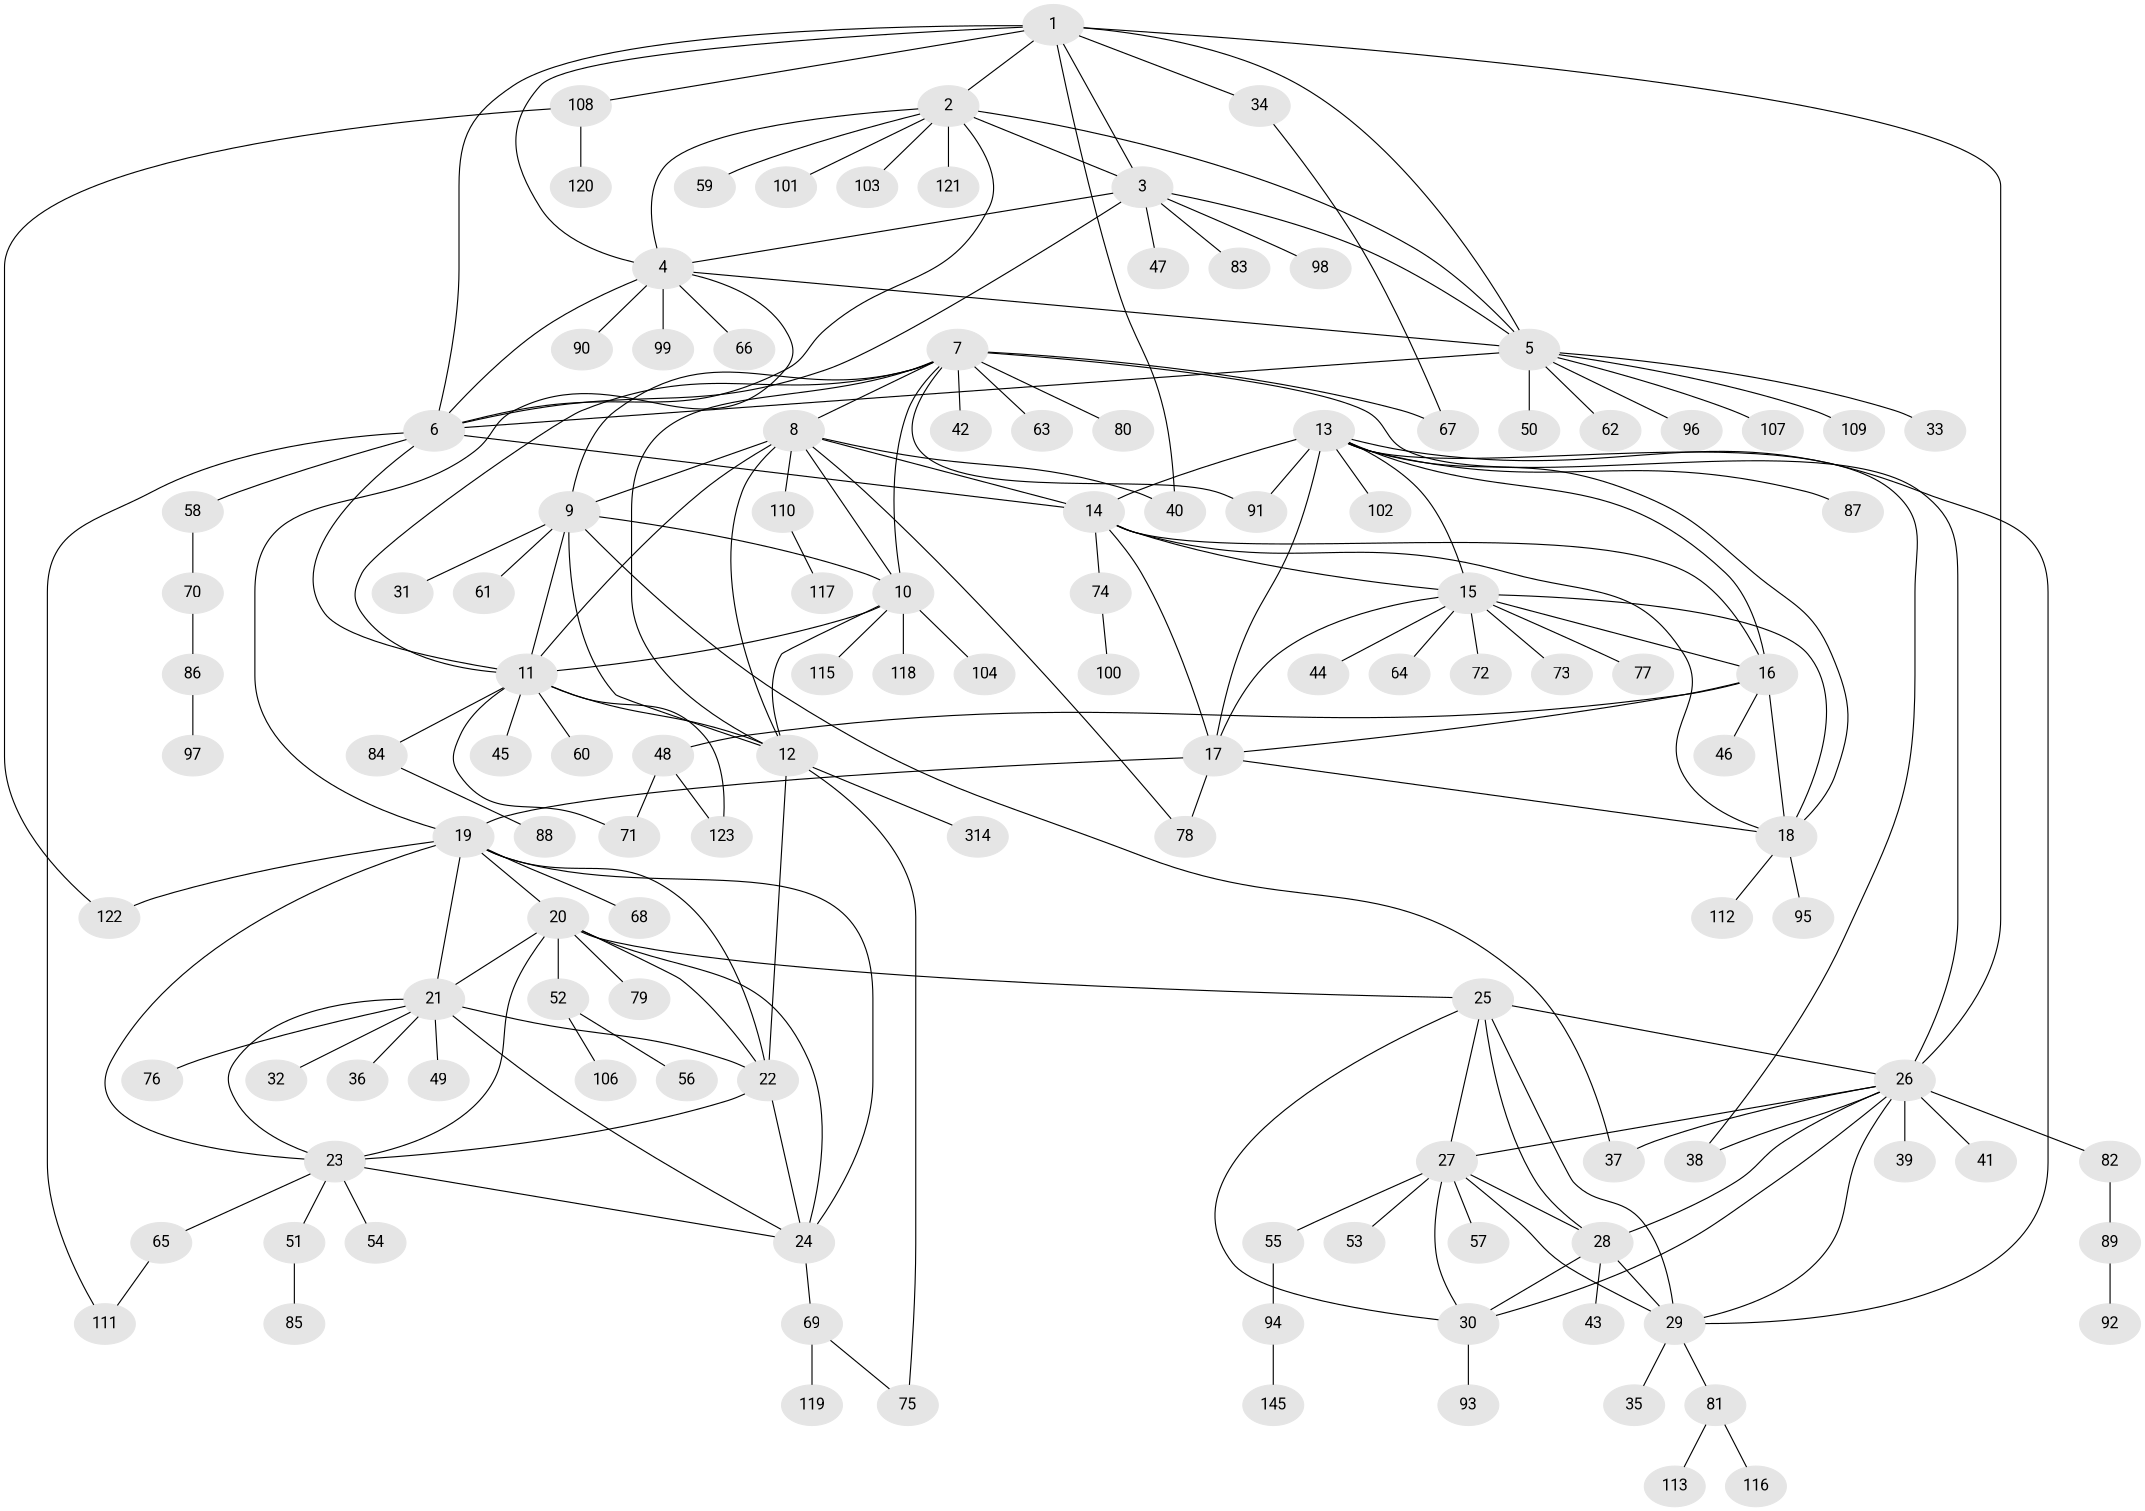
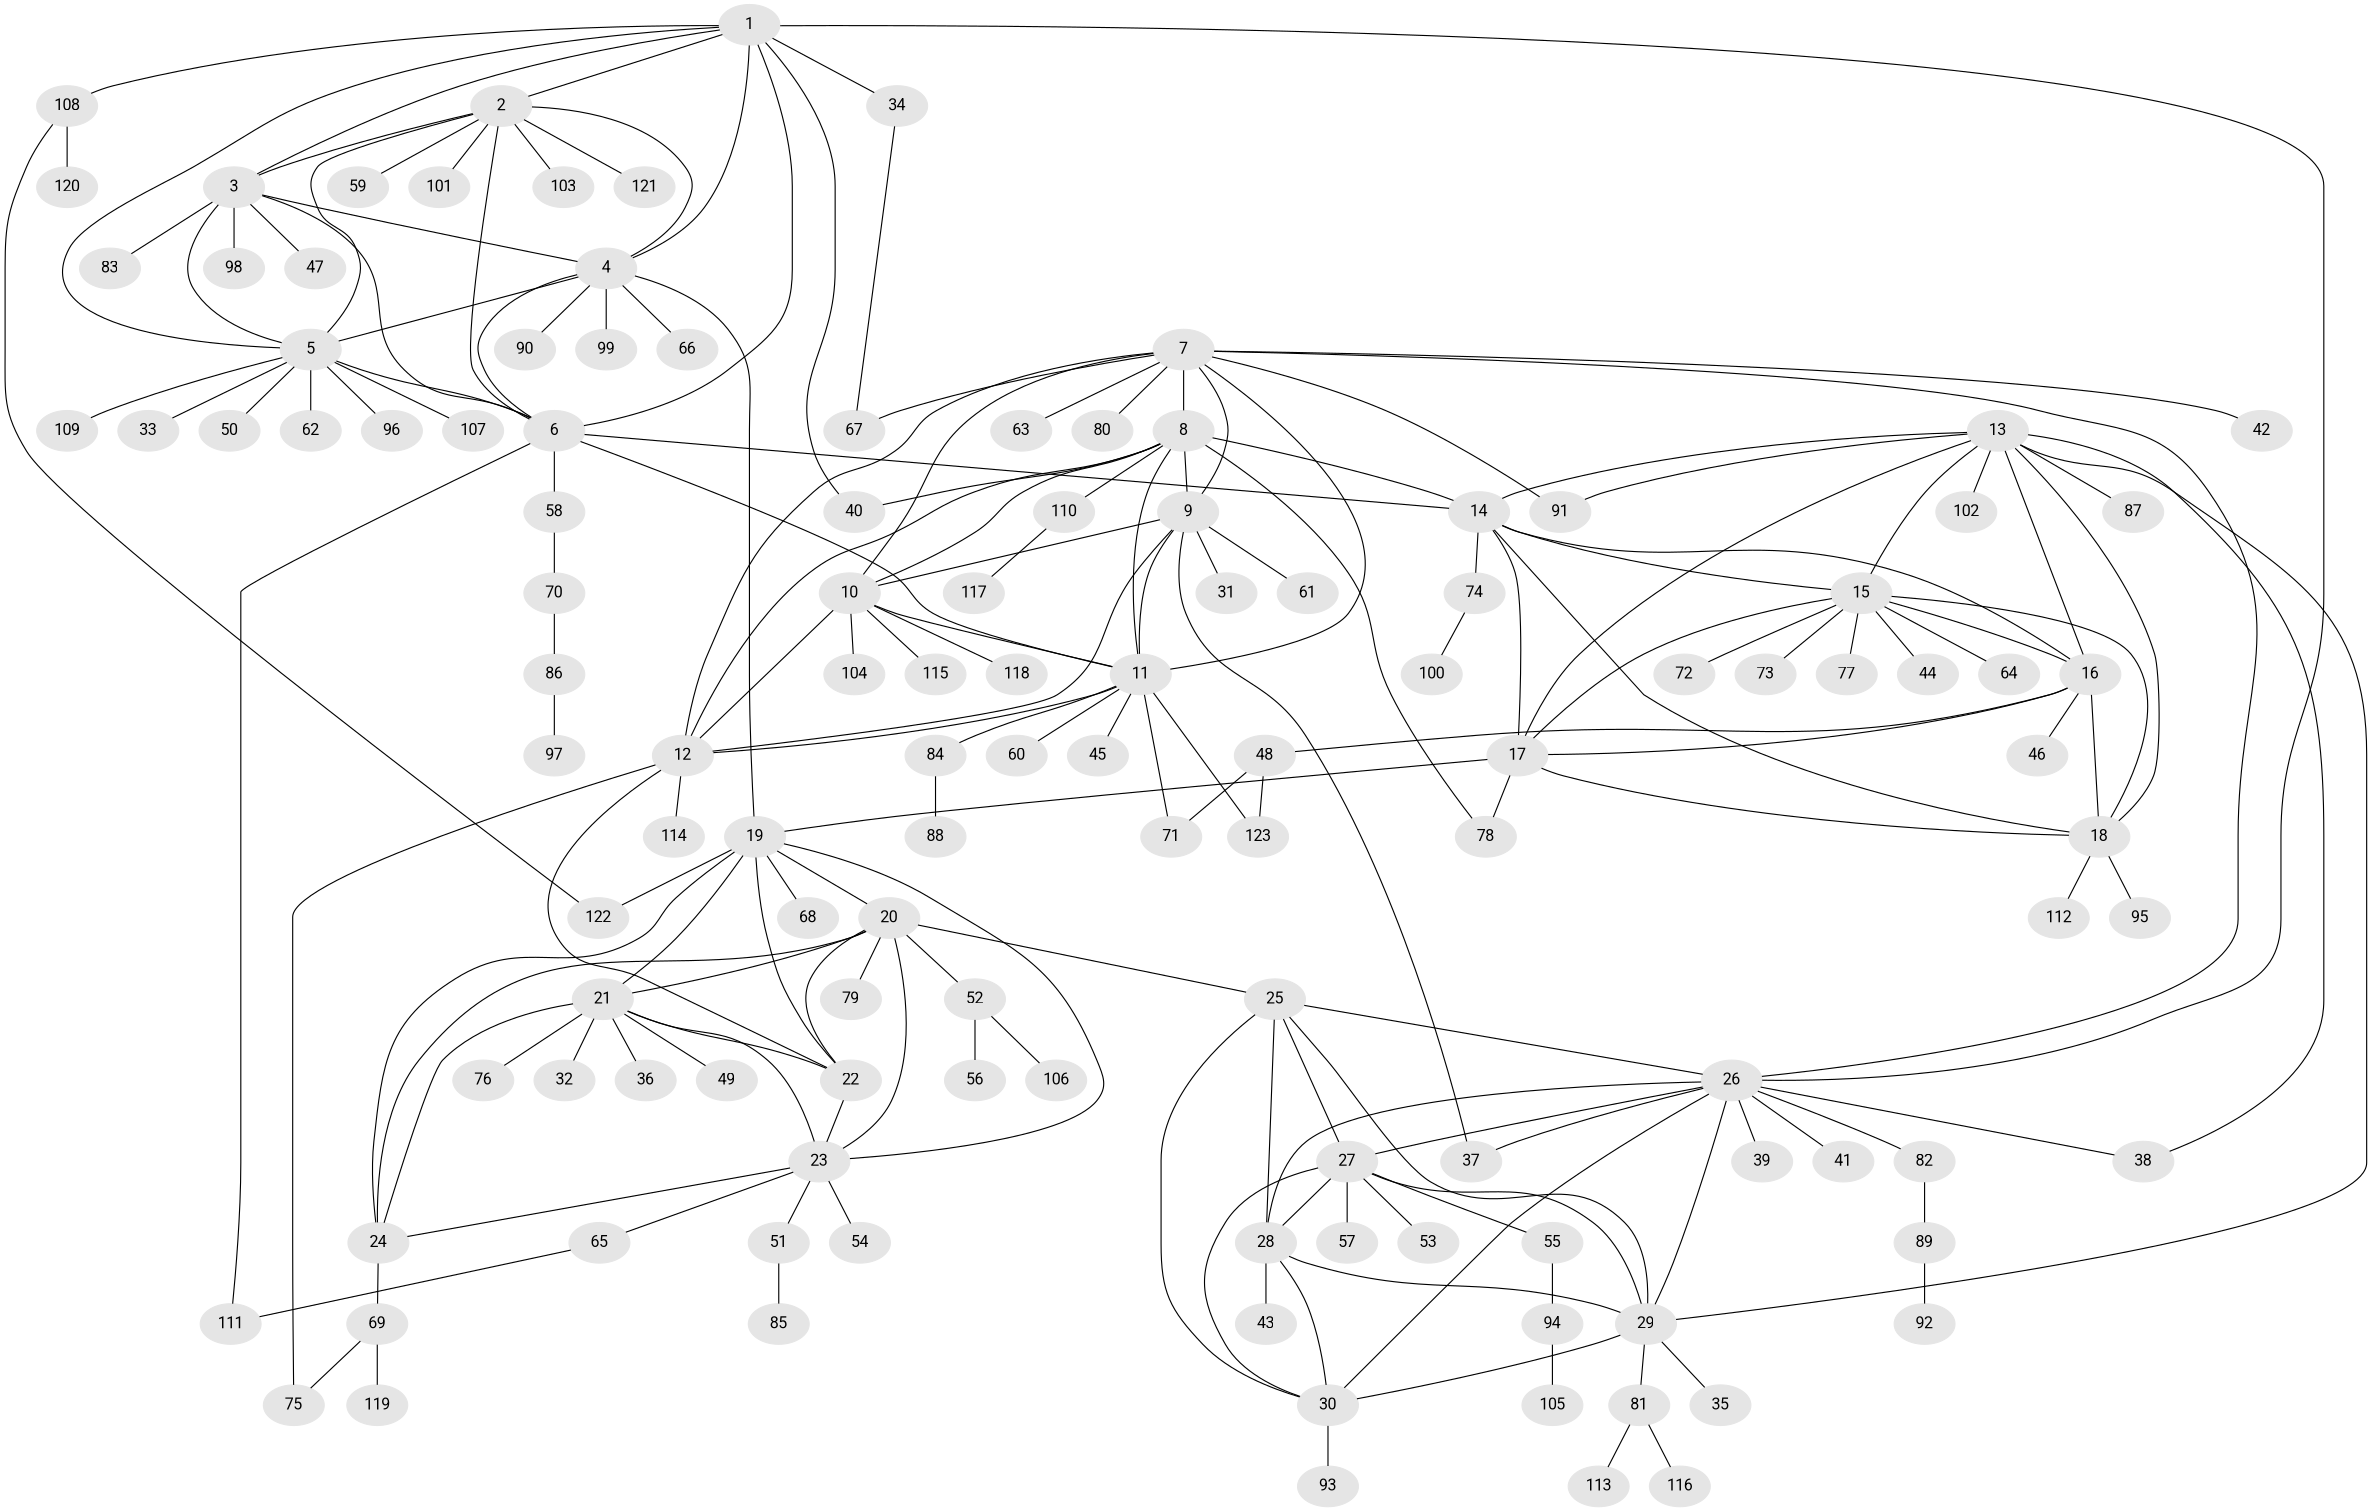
node "314": label "314" -> "114"
edge "22" -- "24": removed
edge "29" -- "30": added
node "145": label "145" -> "105"
